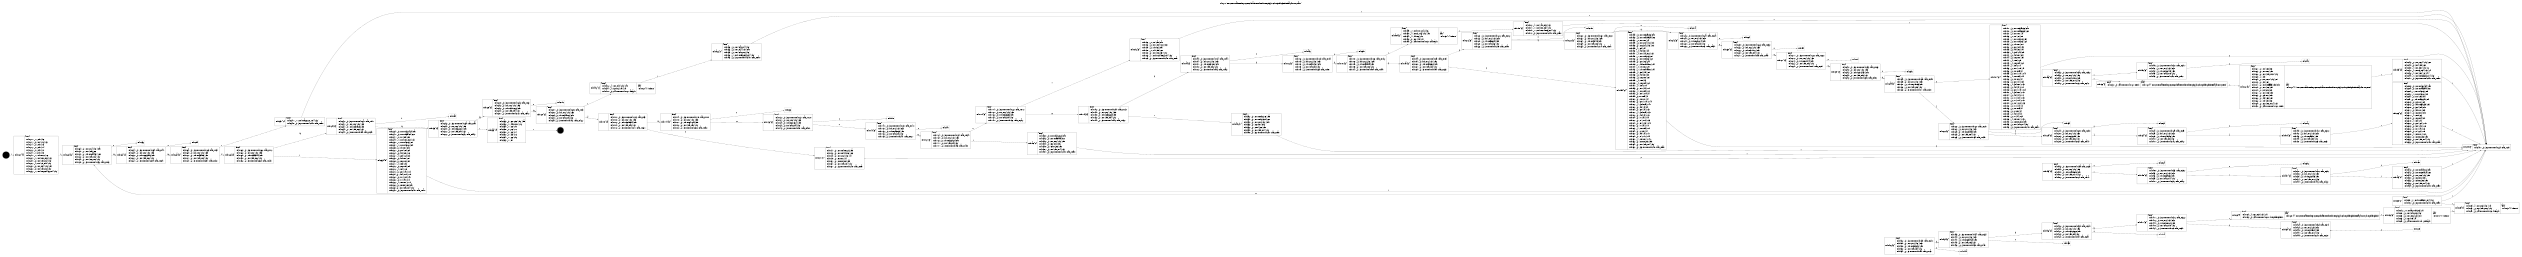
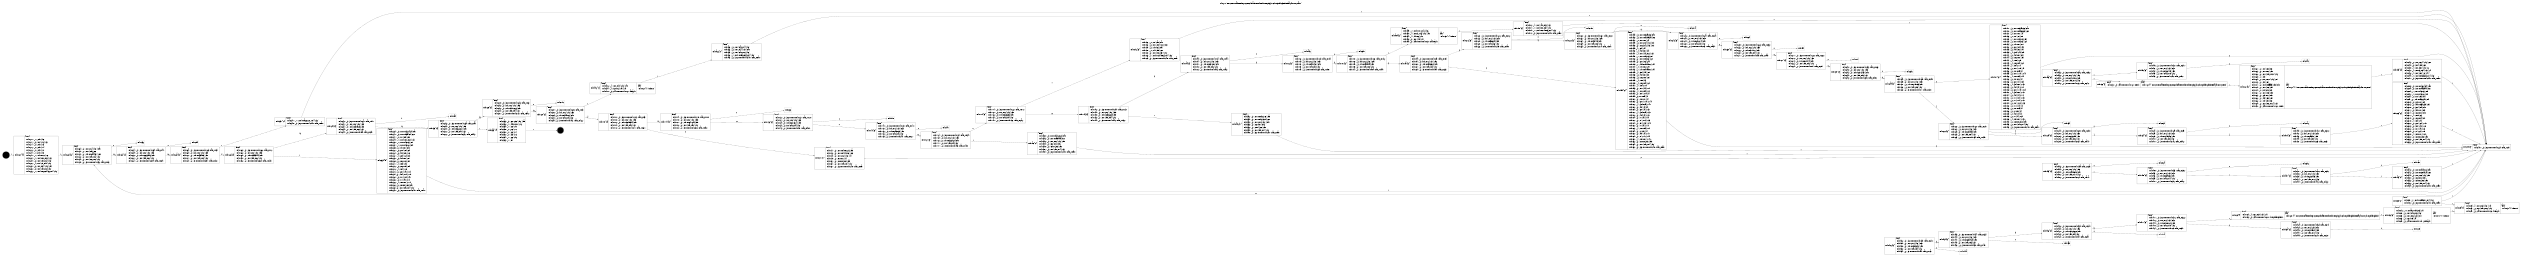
edge "0x40224e" -> "0x40198a [25]": reversed
